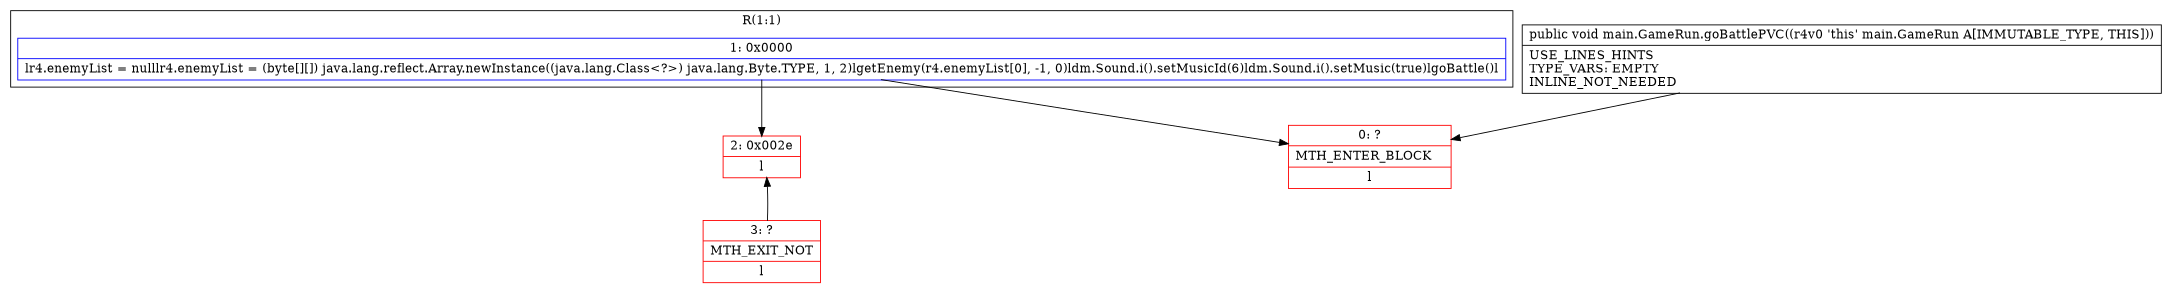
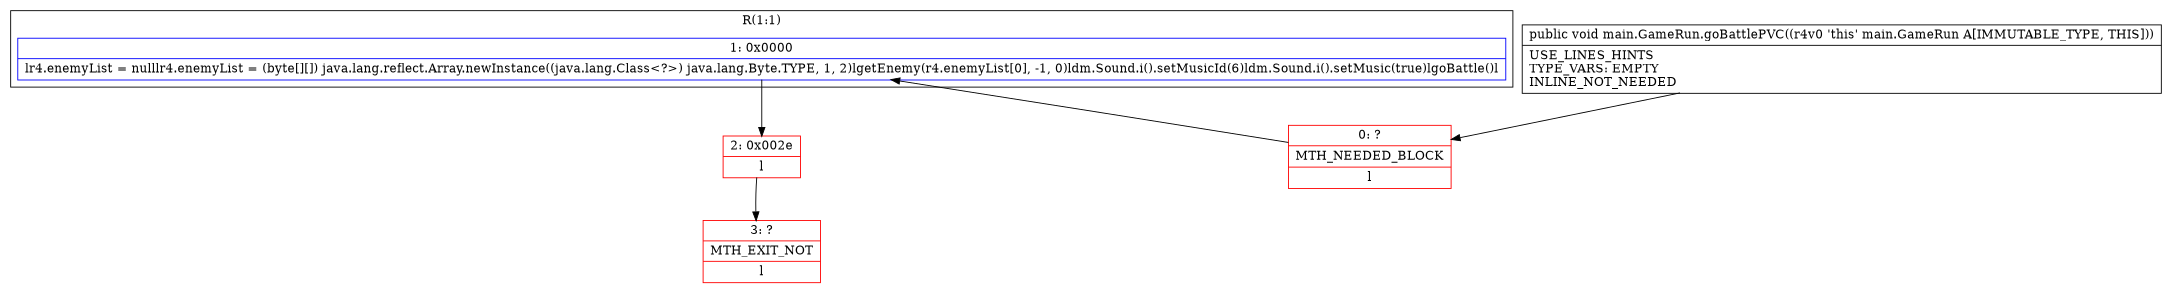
edge "1: 0x0000" -> "0: ?": reversed
node "0: ?": text "MTH_ENTER_BLOCK" -> "MTH_NEEDED_BLOCK"
edge "3: ?" -> "2: 0x002e": reversed
